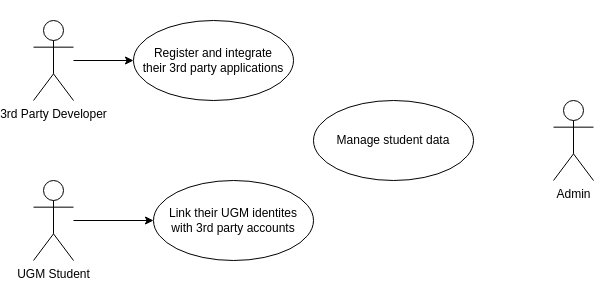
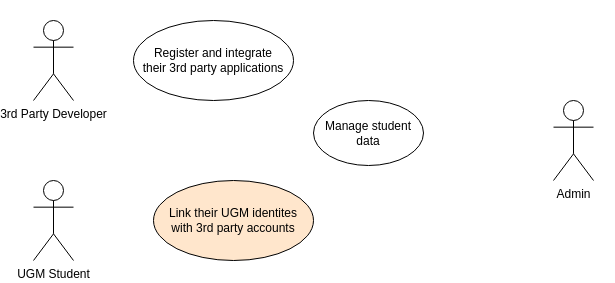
edge "3rd Party Developer" -> "Register and integrate their 3rd party applications": removed
node "Manage student data": size 160x80 -> 110x65
edge "UGM Student" -> "Link their UGM identites with 3rd party accounts": removed
node "Link their UGM identites with 3rd party accounts": fillcolor #ffffff -> #ffe6cc
